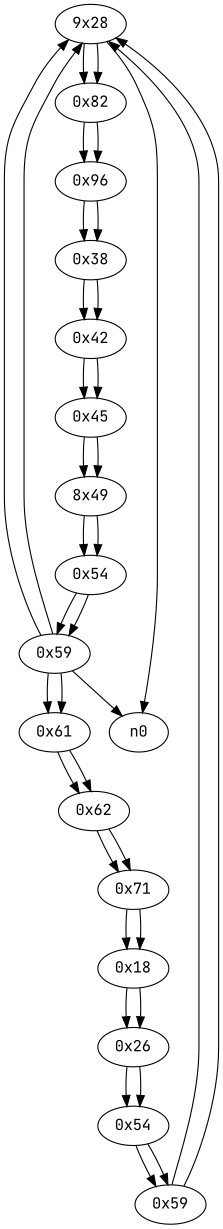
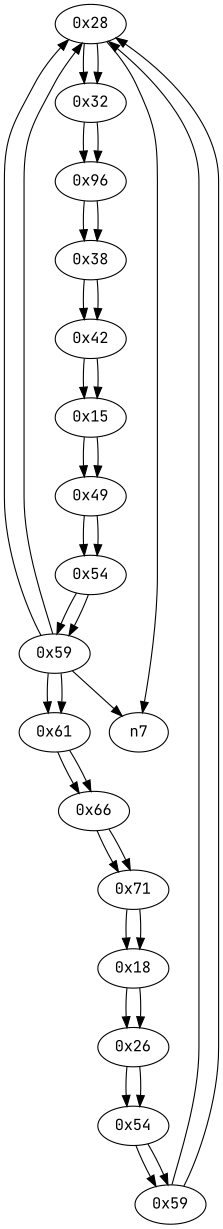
node "9x28": label "9x28" -> "0x28"
node "0x82": label "0x82" -> "0x32"
node "0x45": label "0x45" -> "0x15"
node "8x49": label "8x49" -> "0x49"
node "n0": label "n0" -> "n7"
node "0x62": label "0x62" -> "0x66"
